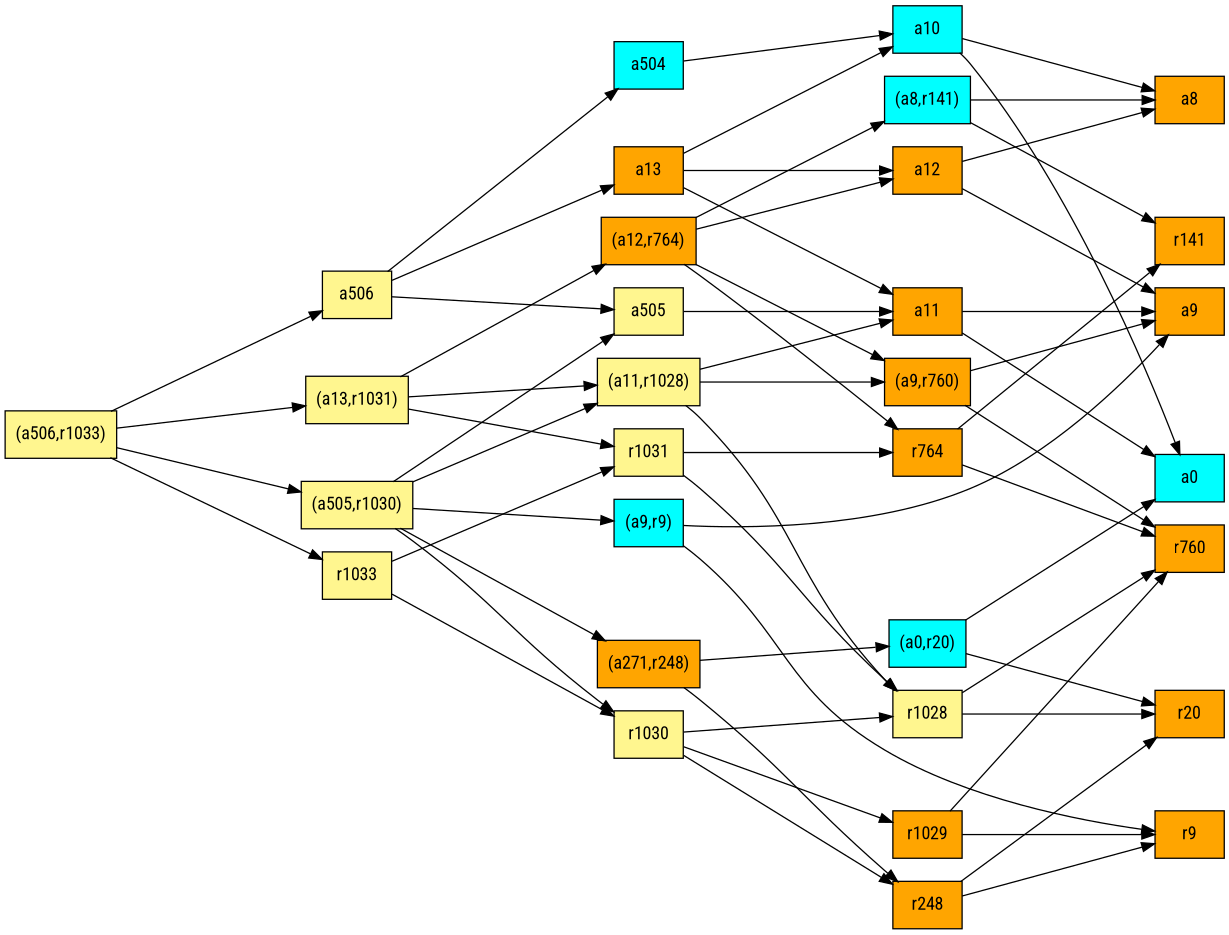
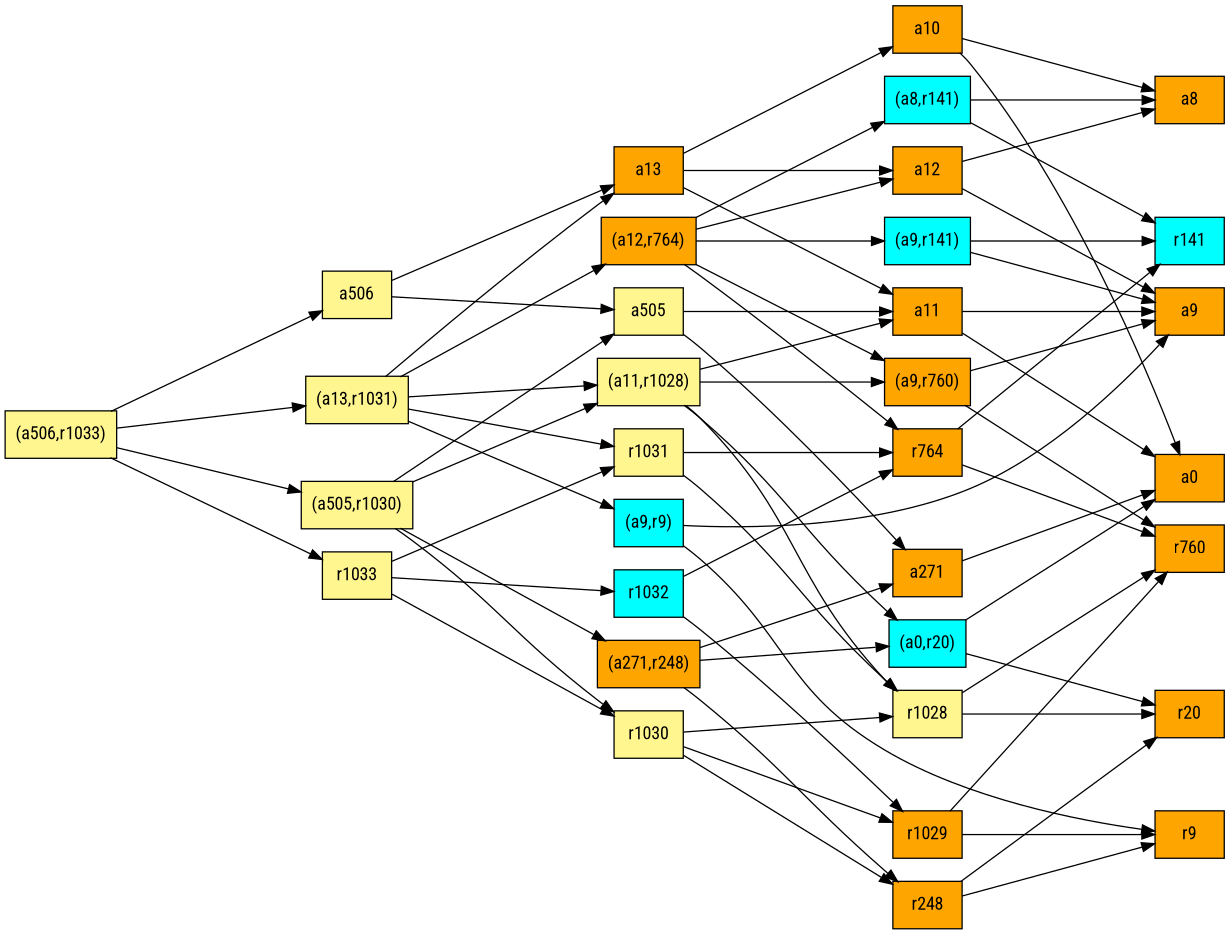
node "a10": fillcolor cyan -> orange
node "a504": removed
node "(a9,r141)": added
node "r141": fillcolor orange -> cyan
edge "(a13,r1031)" -> "a13": added
node "a0": fillcolor cyan -> orange
edge "(a11,r1028)" -> "(a0,r20)": added
edge "(a505,r1030)" -> "(a9,r9)": now "(a13,r1031)" -> "(a9,r9)"
node "a271": added
node "r1032": added
